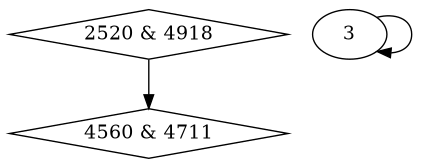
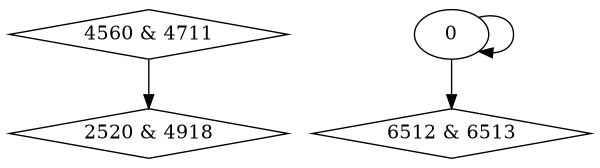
node "3": label "3" -> "0"
edge "2520 & 4918" -> "4560 & 4711": reversed
node "6512 & 6513": added
